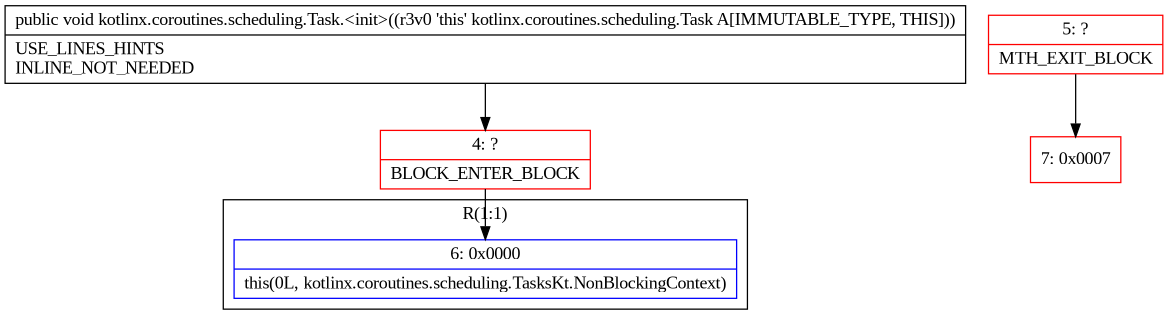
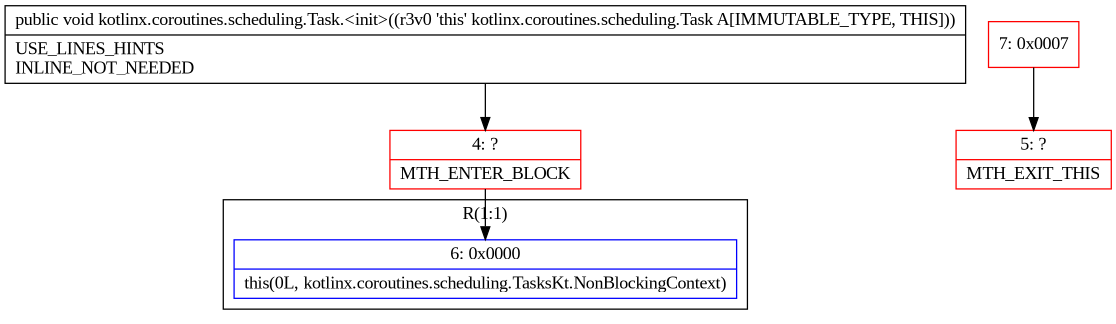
node "5: ?": text "MTH_EXIT_BLOCK" -> "MTH_EXIT_THIS"
edge "5: ?" -> "7: 0x0007": reversed
node "4: ?": text "BLOCK_ENTER_BLOCK" -> "MTH_ENTER_BLOCK"
